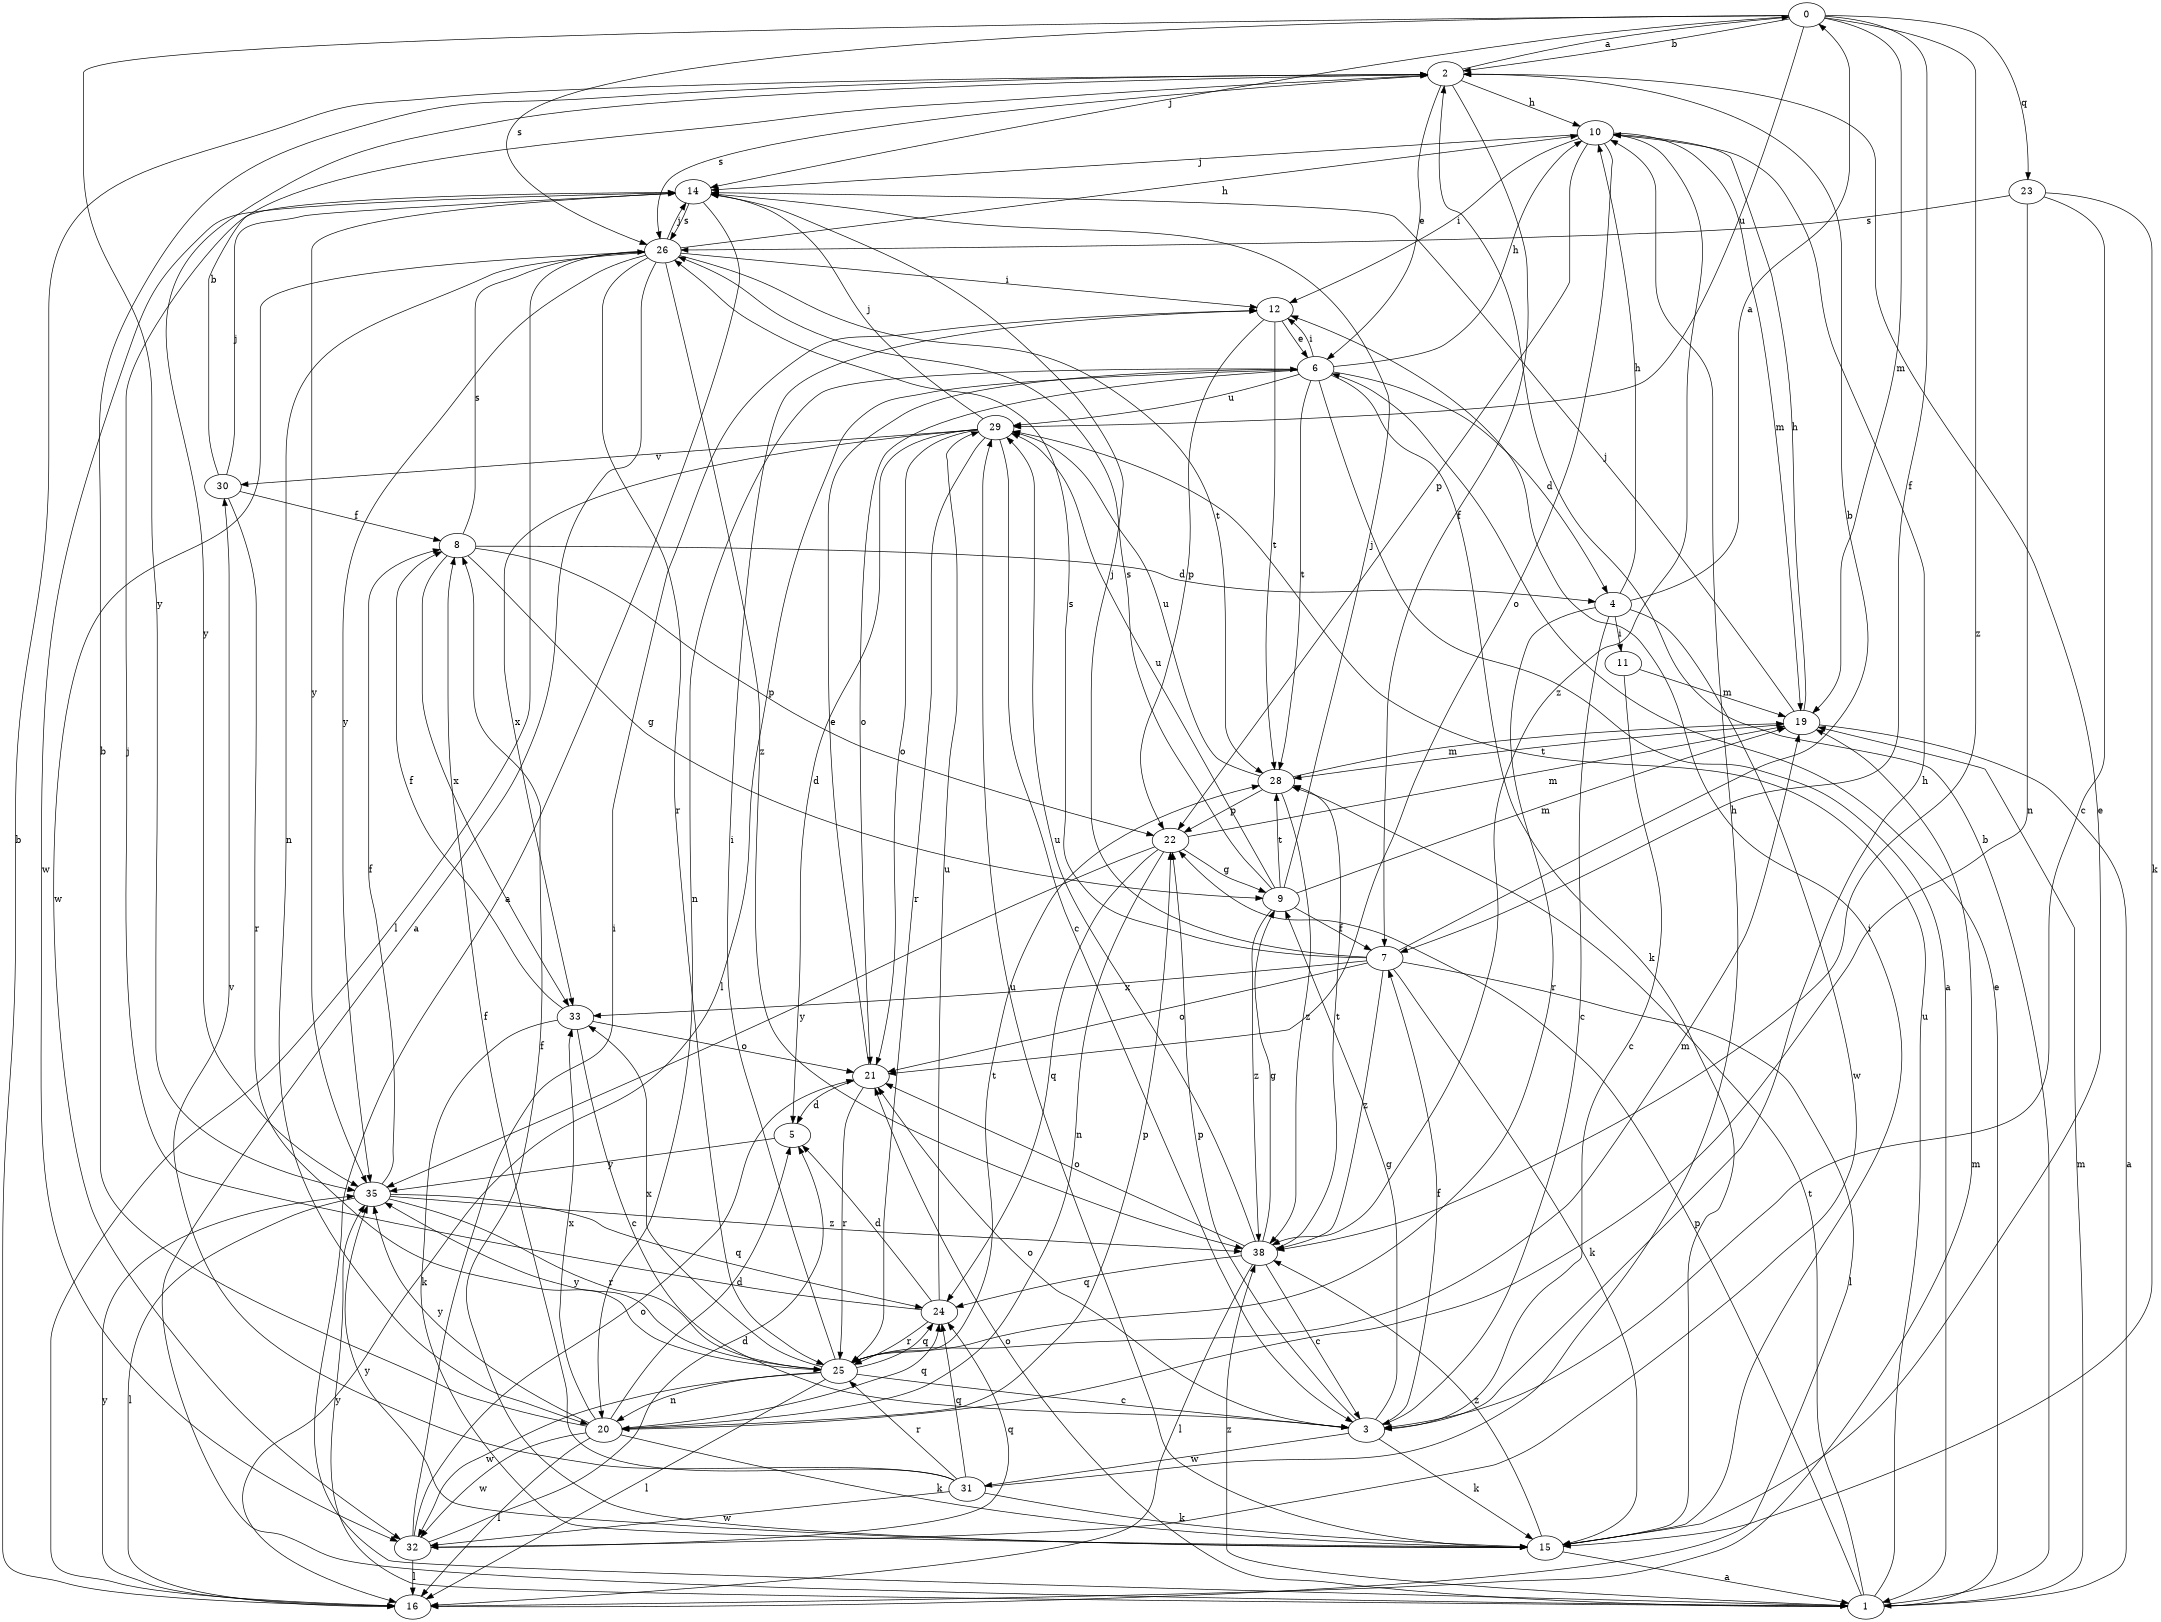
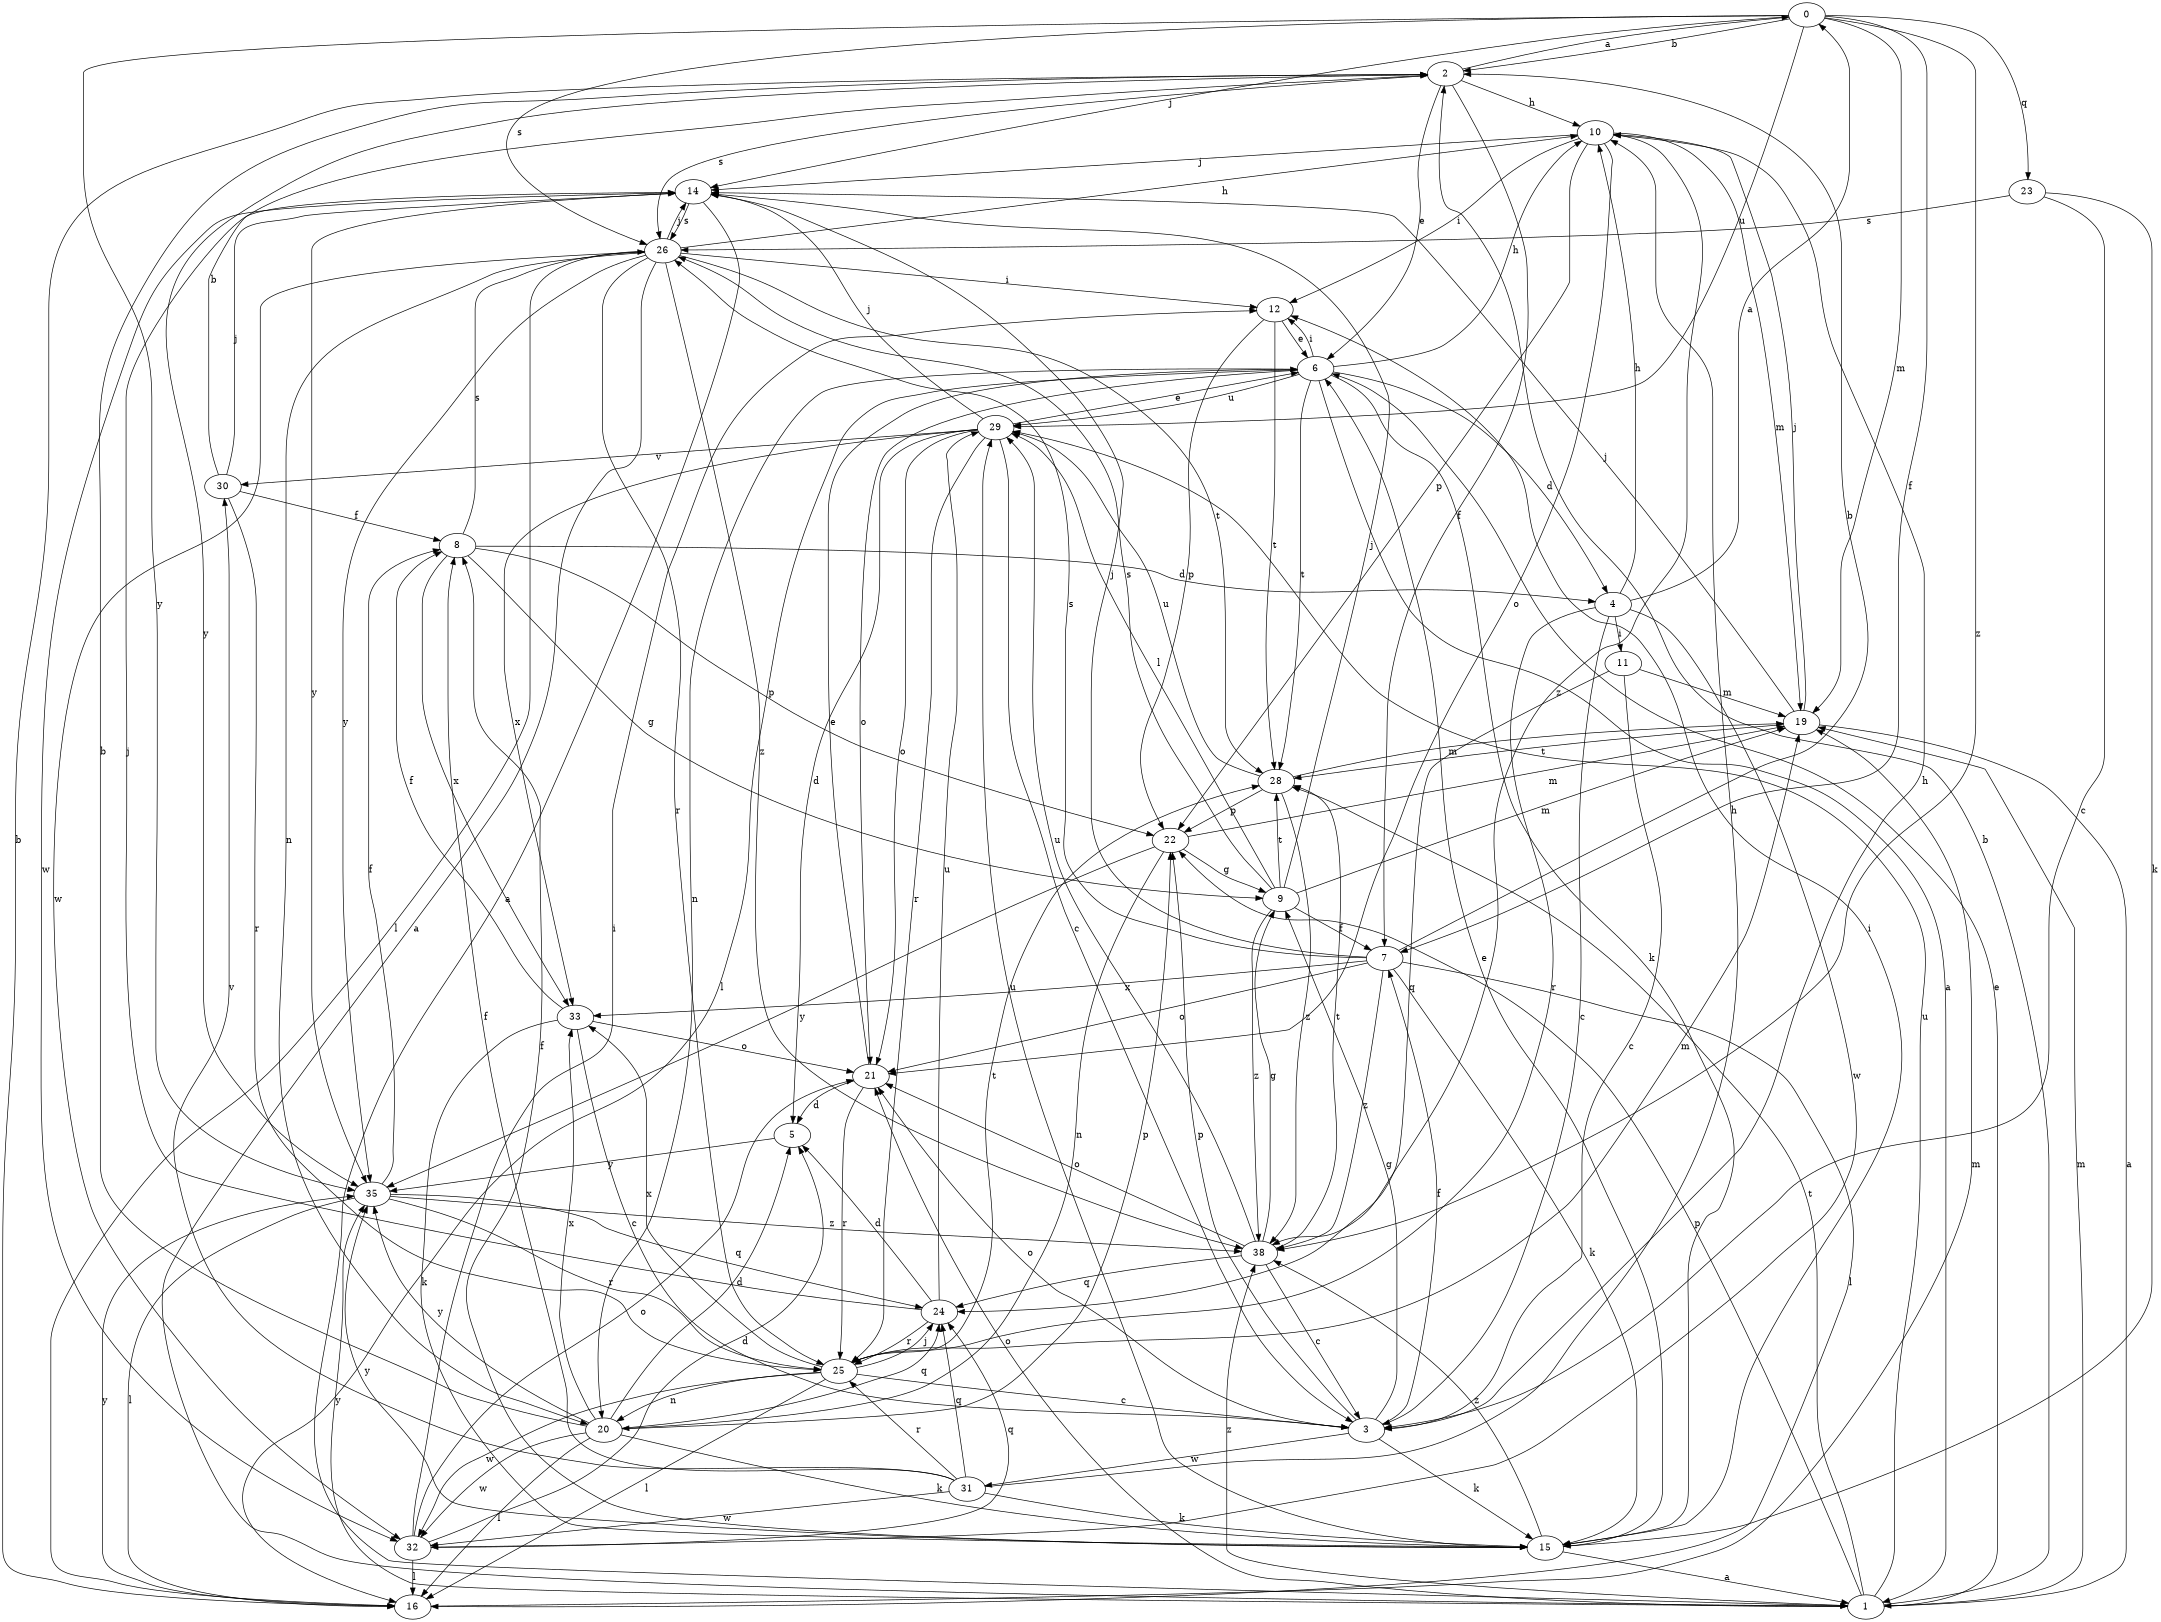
edge "29" -> "6": added, label "e"
edge "19" -> "10": label "h" -> "j"
edge "25" -> "12": removed, label "i"
edge "9" -> "29": label "u" -> "l"
edge "15" -> "2": now "15" -> "6"
edge "22" -> "24": now "11" -> "24"
edge "23" -> "20": removed, label "n"
edge "25" -> "35": removed, label "y"
edge "25" -> "24": label "q" -> "j"
edge "38" -> "16": removed, label "l"
